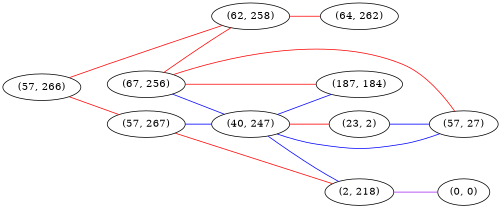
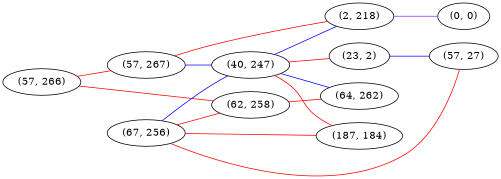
edge "(187, 184)" -- "(40, 247)": color blue -> red
edge "(40, 247)" -- "(57, 27)": now "(40, 247)" -- "(64, 262)"
